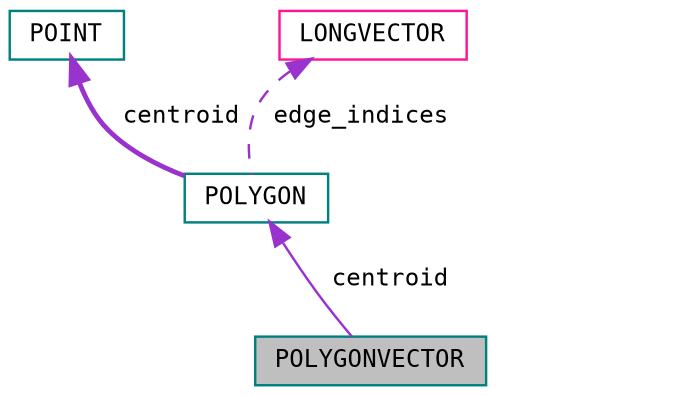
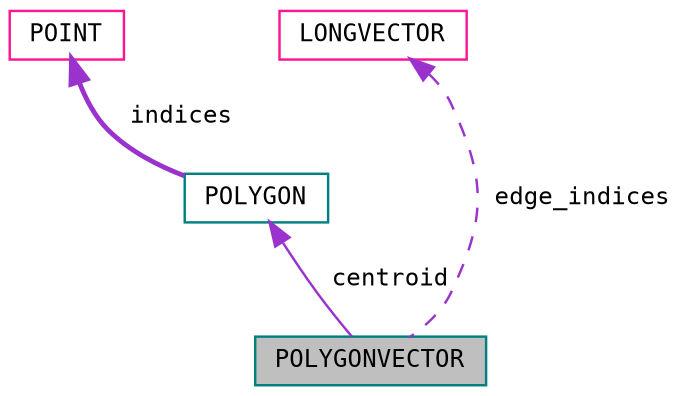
node "POINT": color teal -> deeppink
edge "POLYGON" -> "LONGVECTOR": now "POLYGONVECTOR" -> "LONGVECTOR"
edge "POLYGON" -> "POINT": label " centroid" -> " indices"
